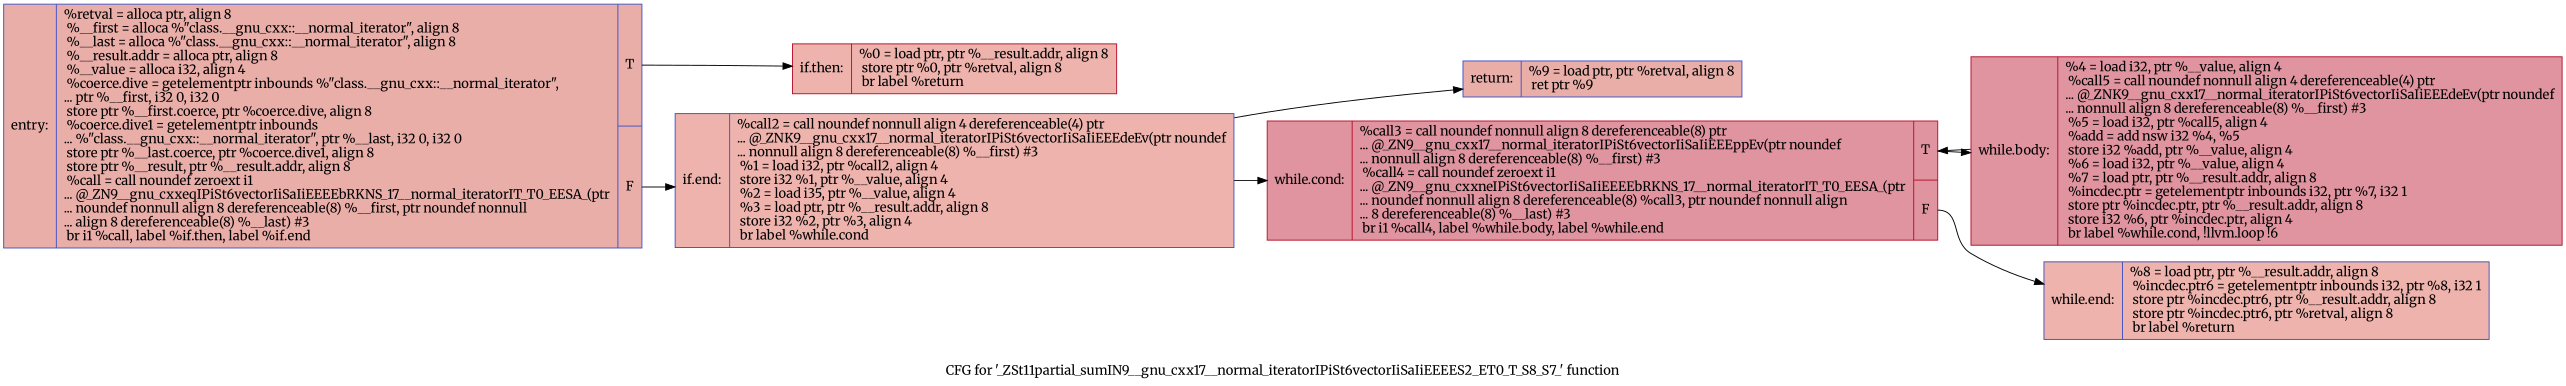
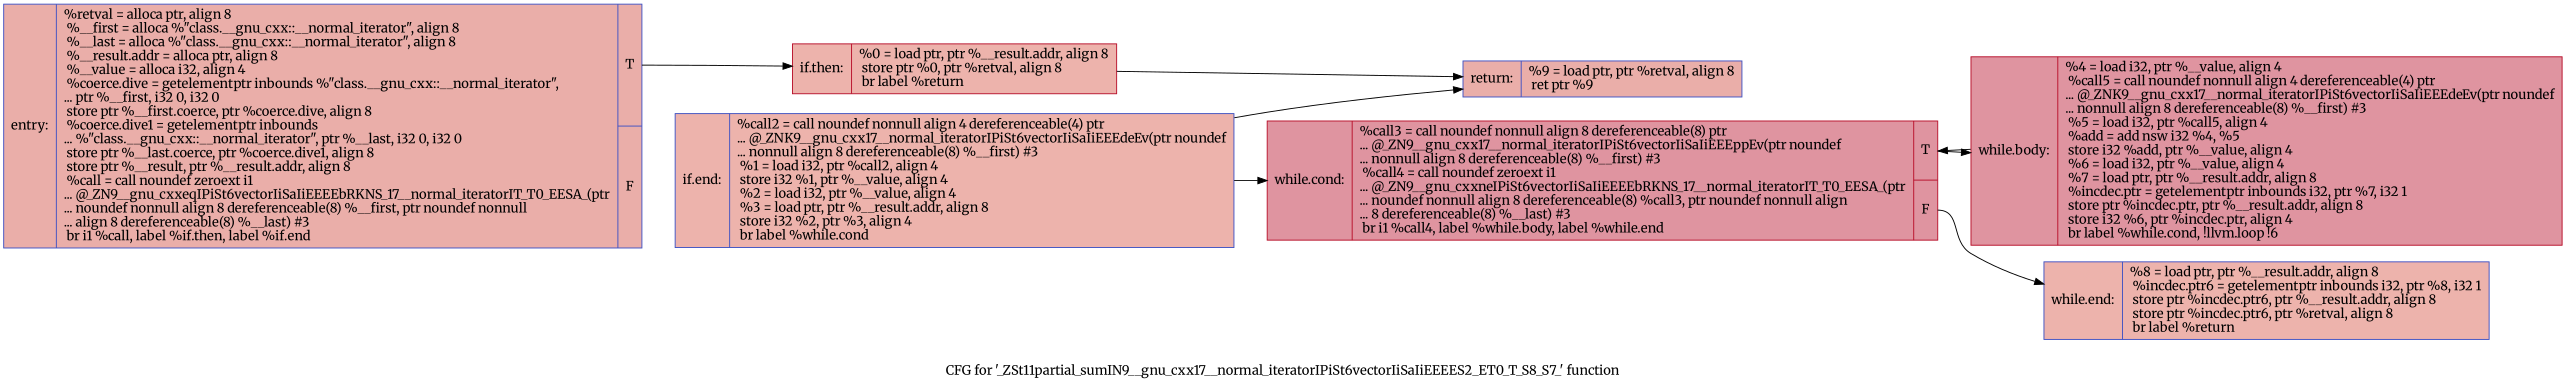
edge "if.then:" -> "return:": added
edge "entry:" -> "if.end:": removed
node "if.end:": text "%2 = load i35, ptr %__value, align 4" -> "%2 = load i32, ptr %__value, align 4"
